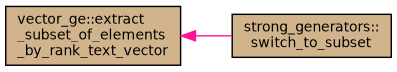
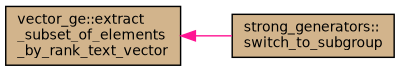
node "strong_generators:: switch_to_subset": label "strong_generators:: switch_to_subset" -> "strong_generators:: switch_to_subgroup"
